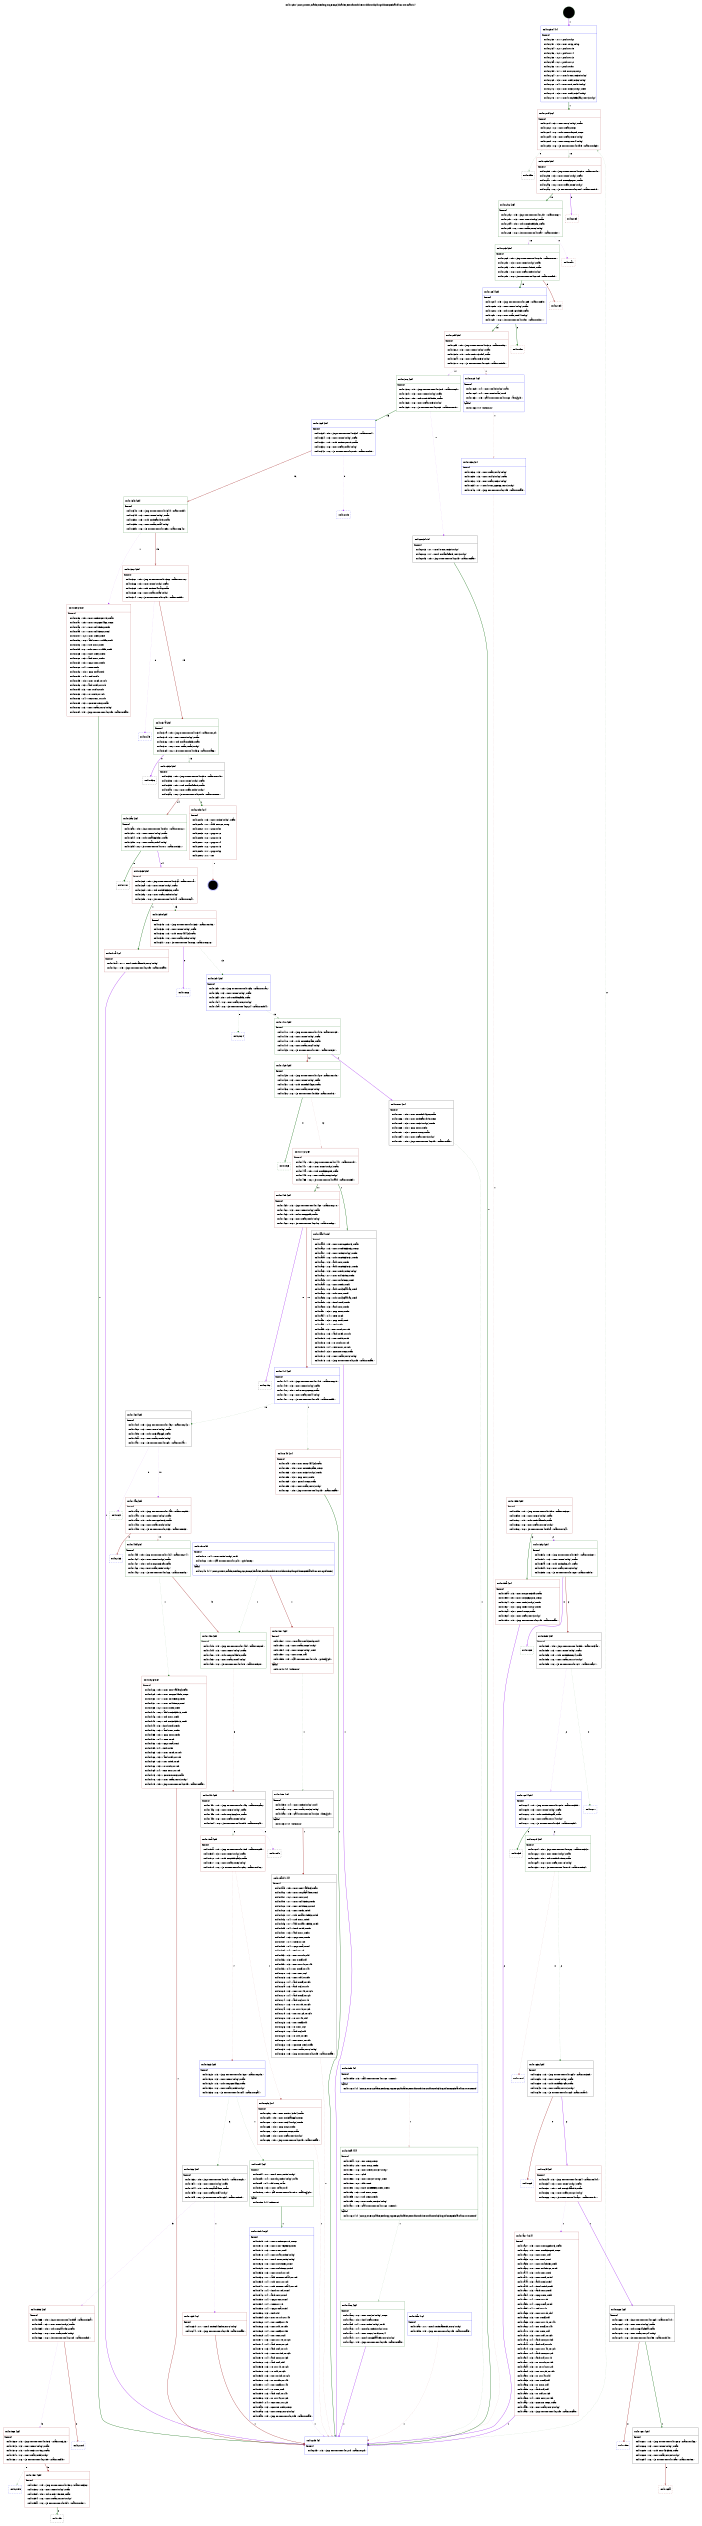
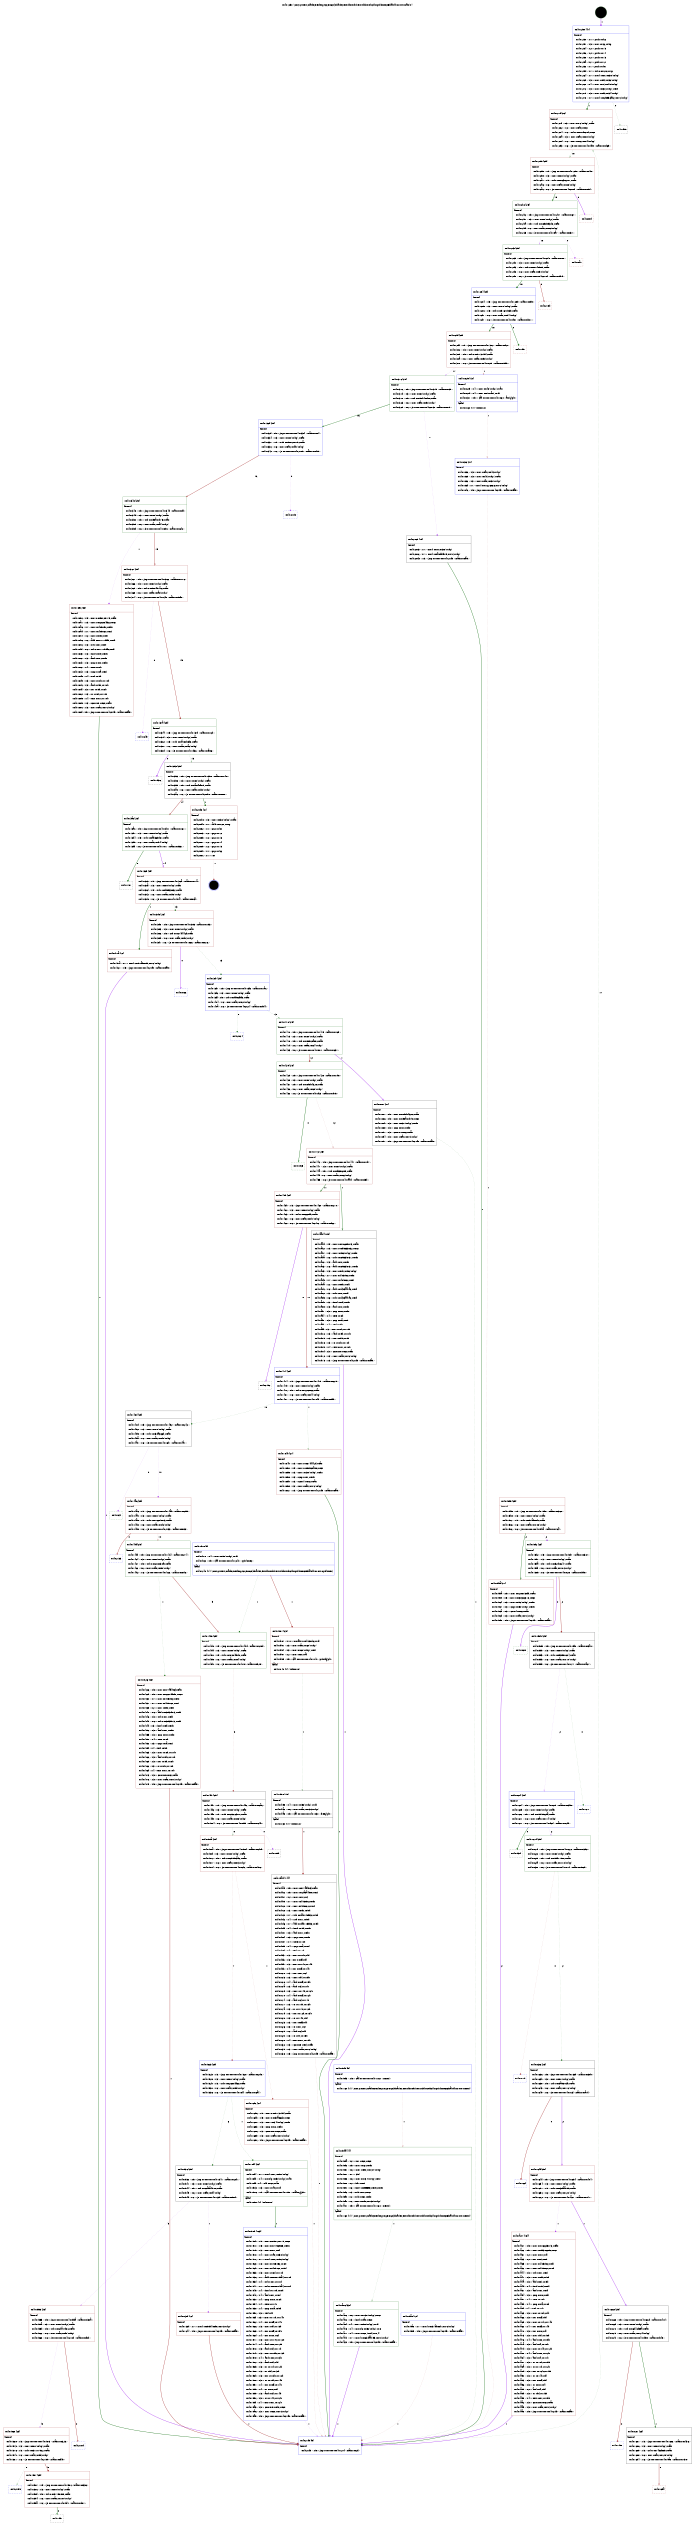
edge "0x40127f [26]" -> "0x401fb9": now "0x401250 [47]" -> "0x401fb9"
